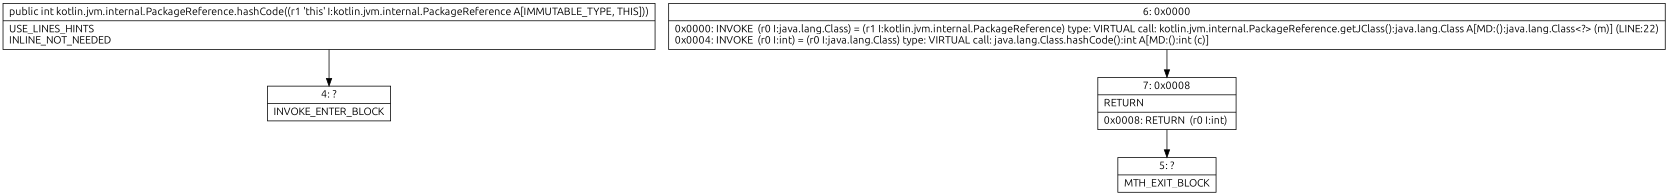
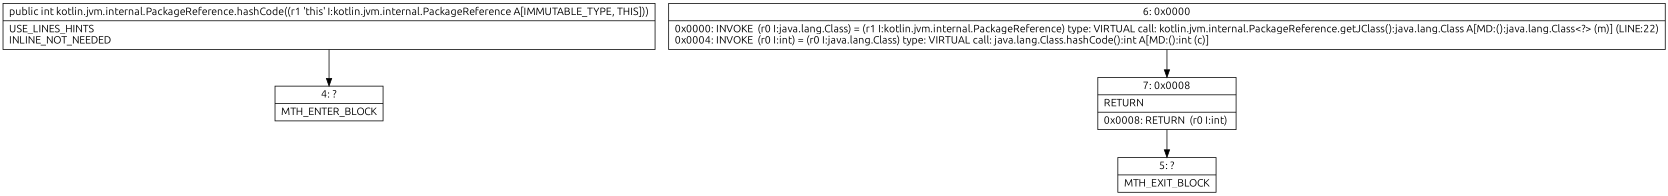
node "4: ?": text "INVOKE_ENTER_BLOCK" -> "MTH_ENTER_BLOCK"
